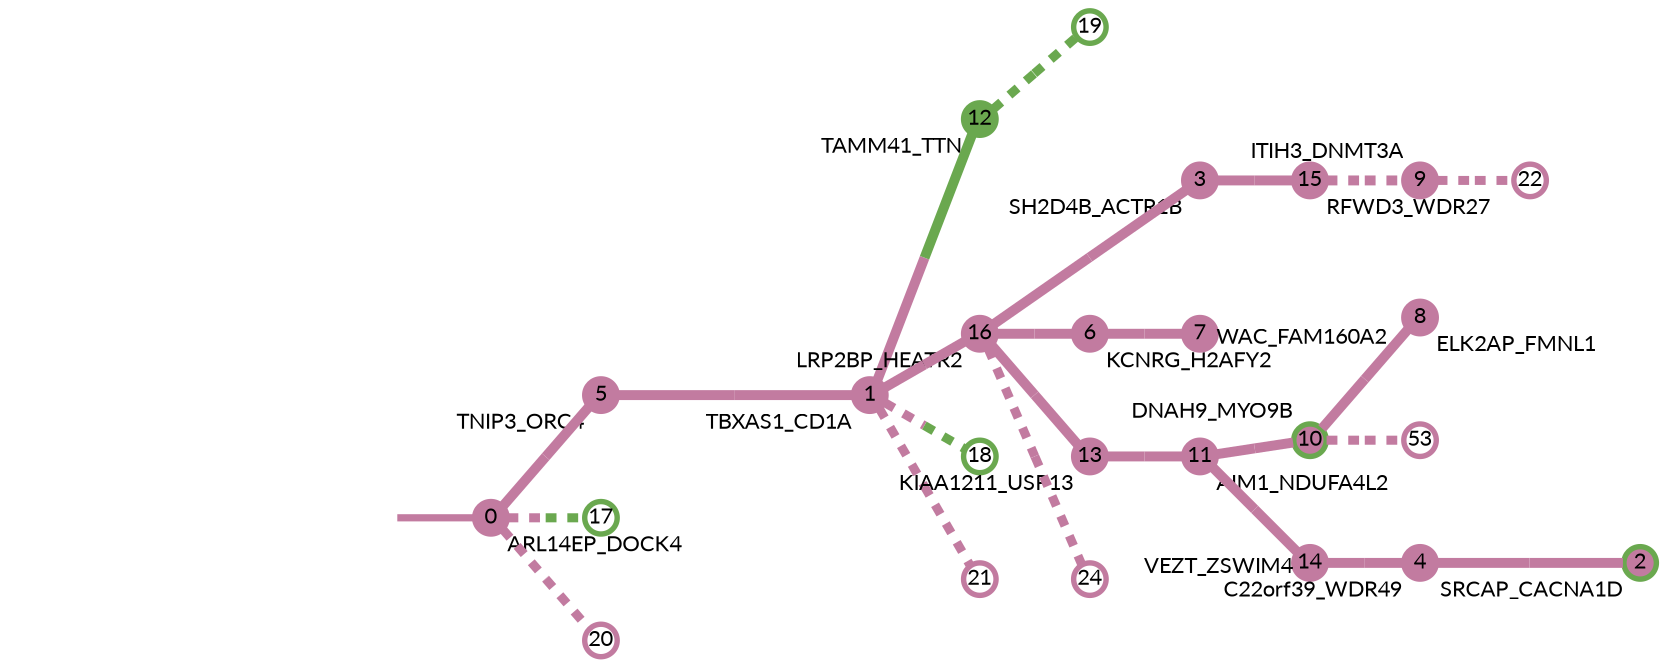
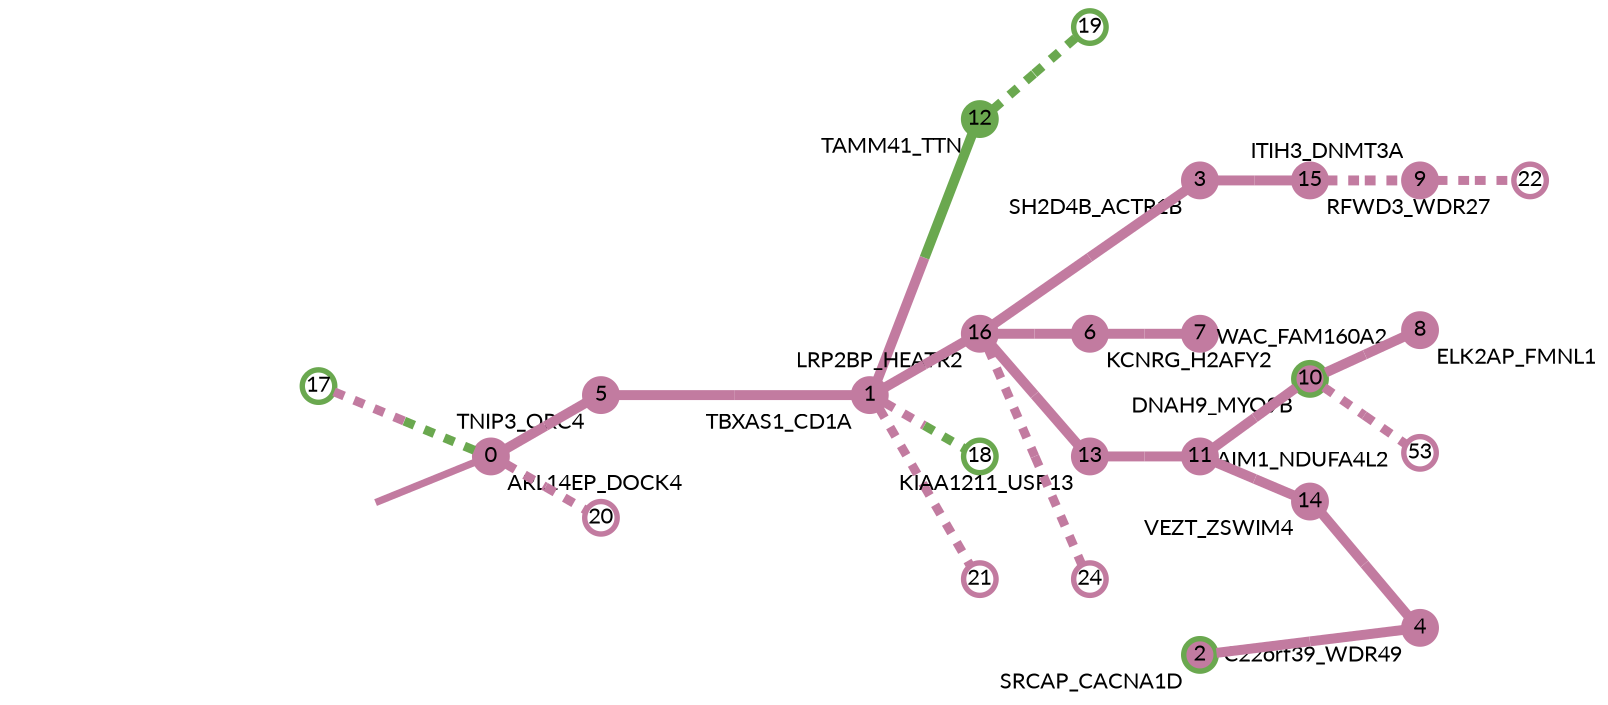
edge "0 ARL14EP_DOCK4" -> "17": reversed
edge "4 C22orf39_WDR49" -> "2 SRCAP_CACNA1D": reversed
